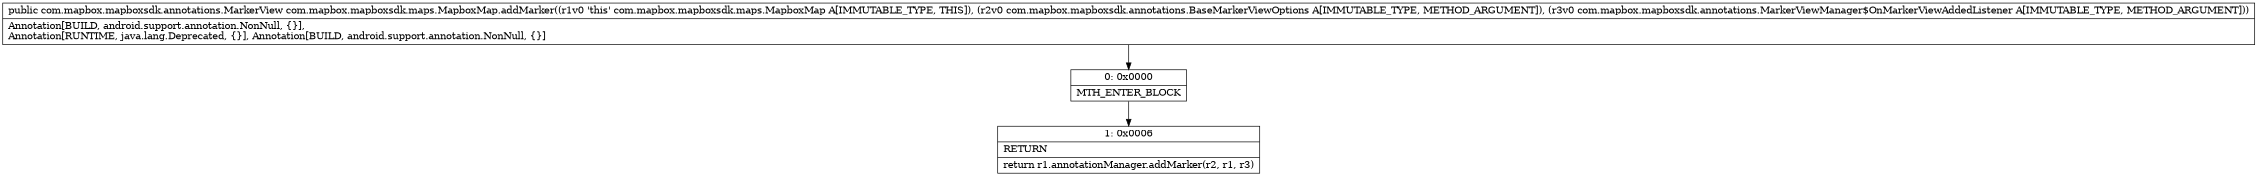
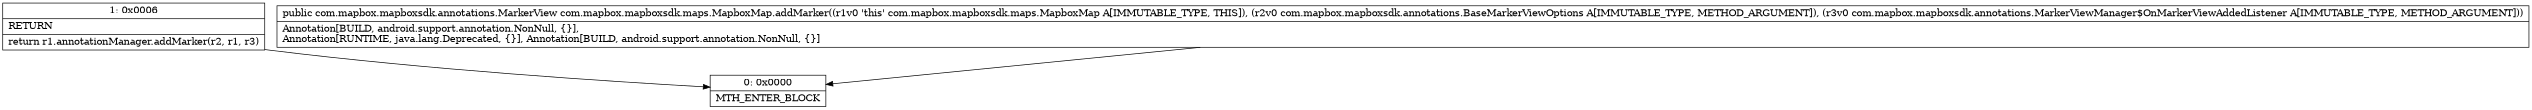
edge "0: 0x0000" -> "1: 0x0006": reversed
